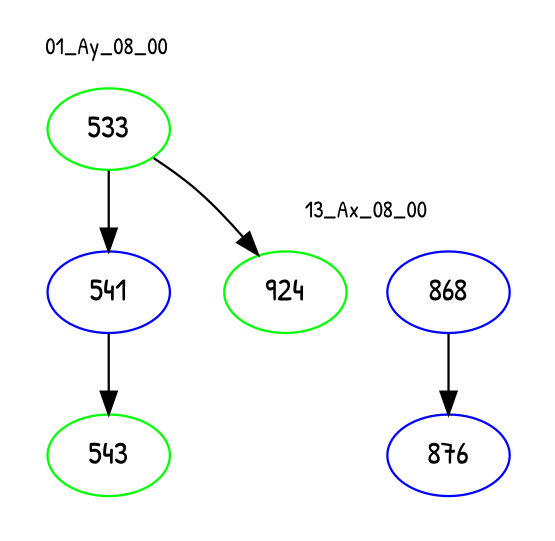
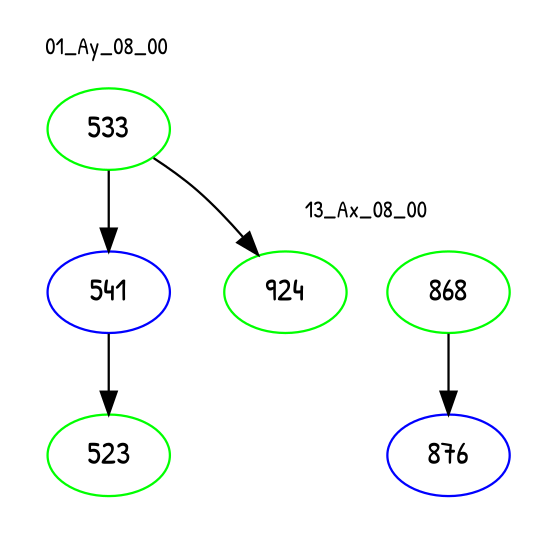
node "868": color blue -> green
node "543": label "543" -> "523"
